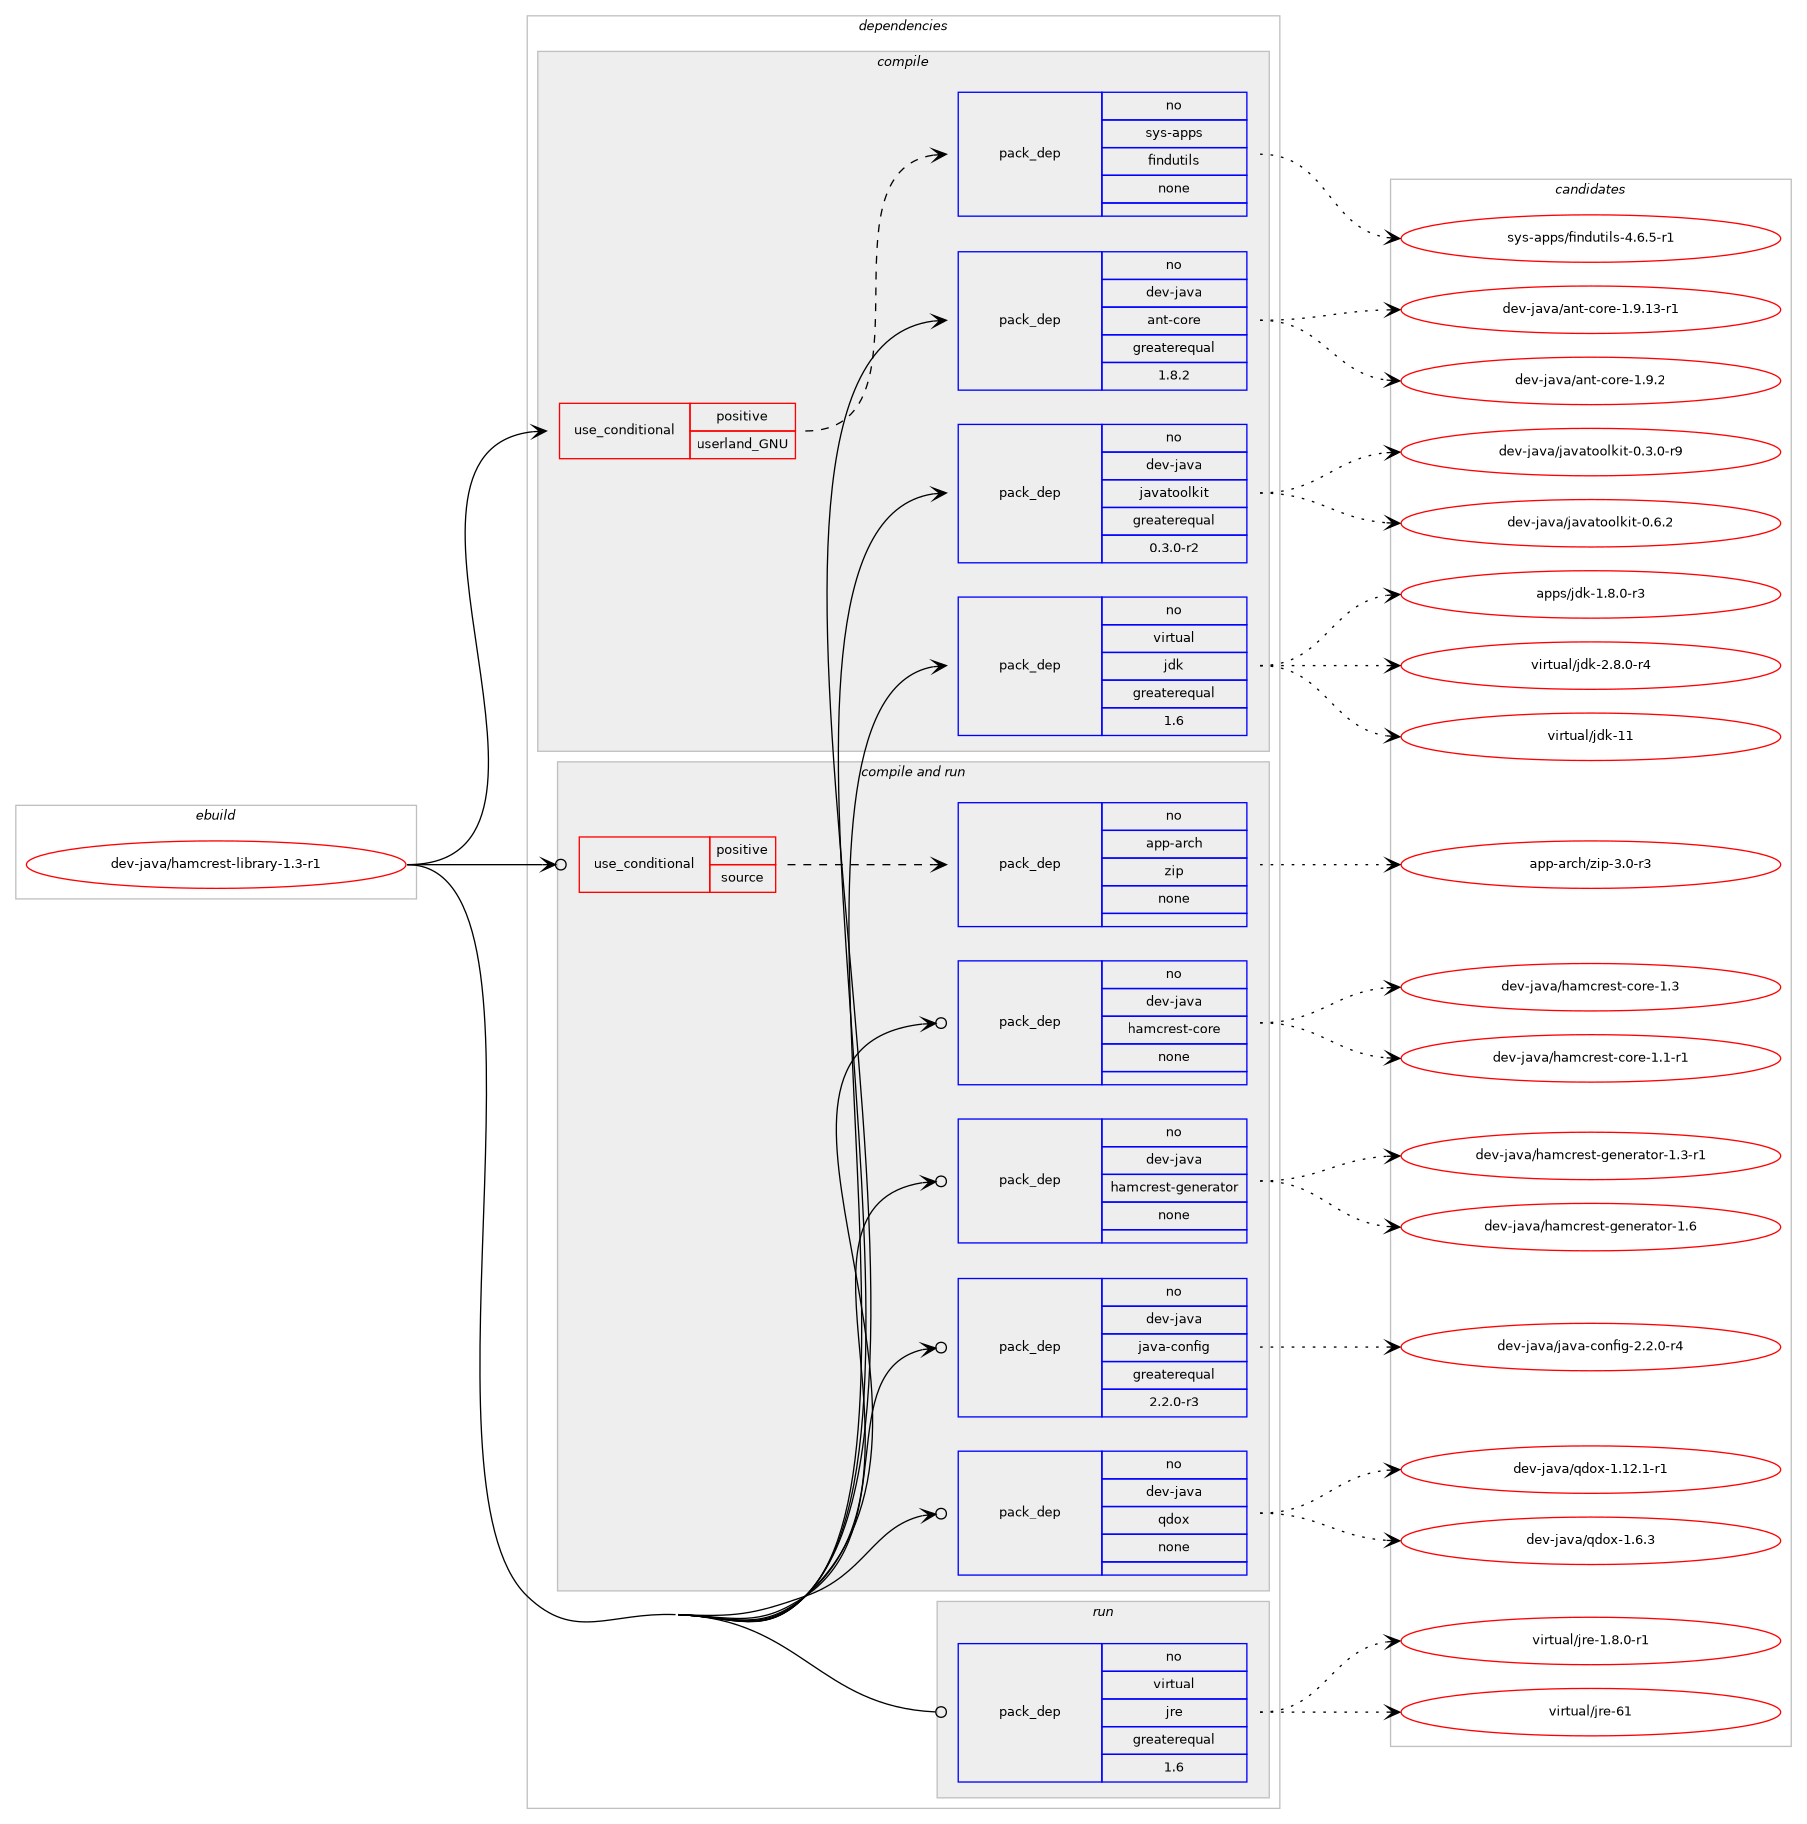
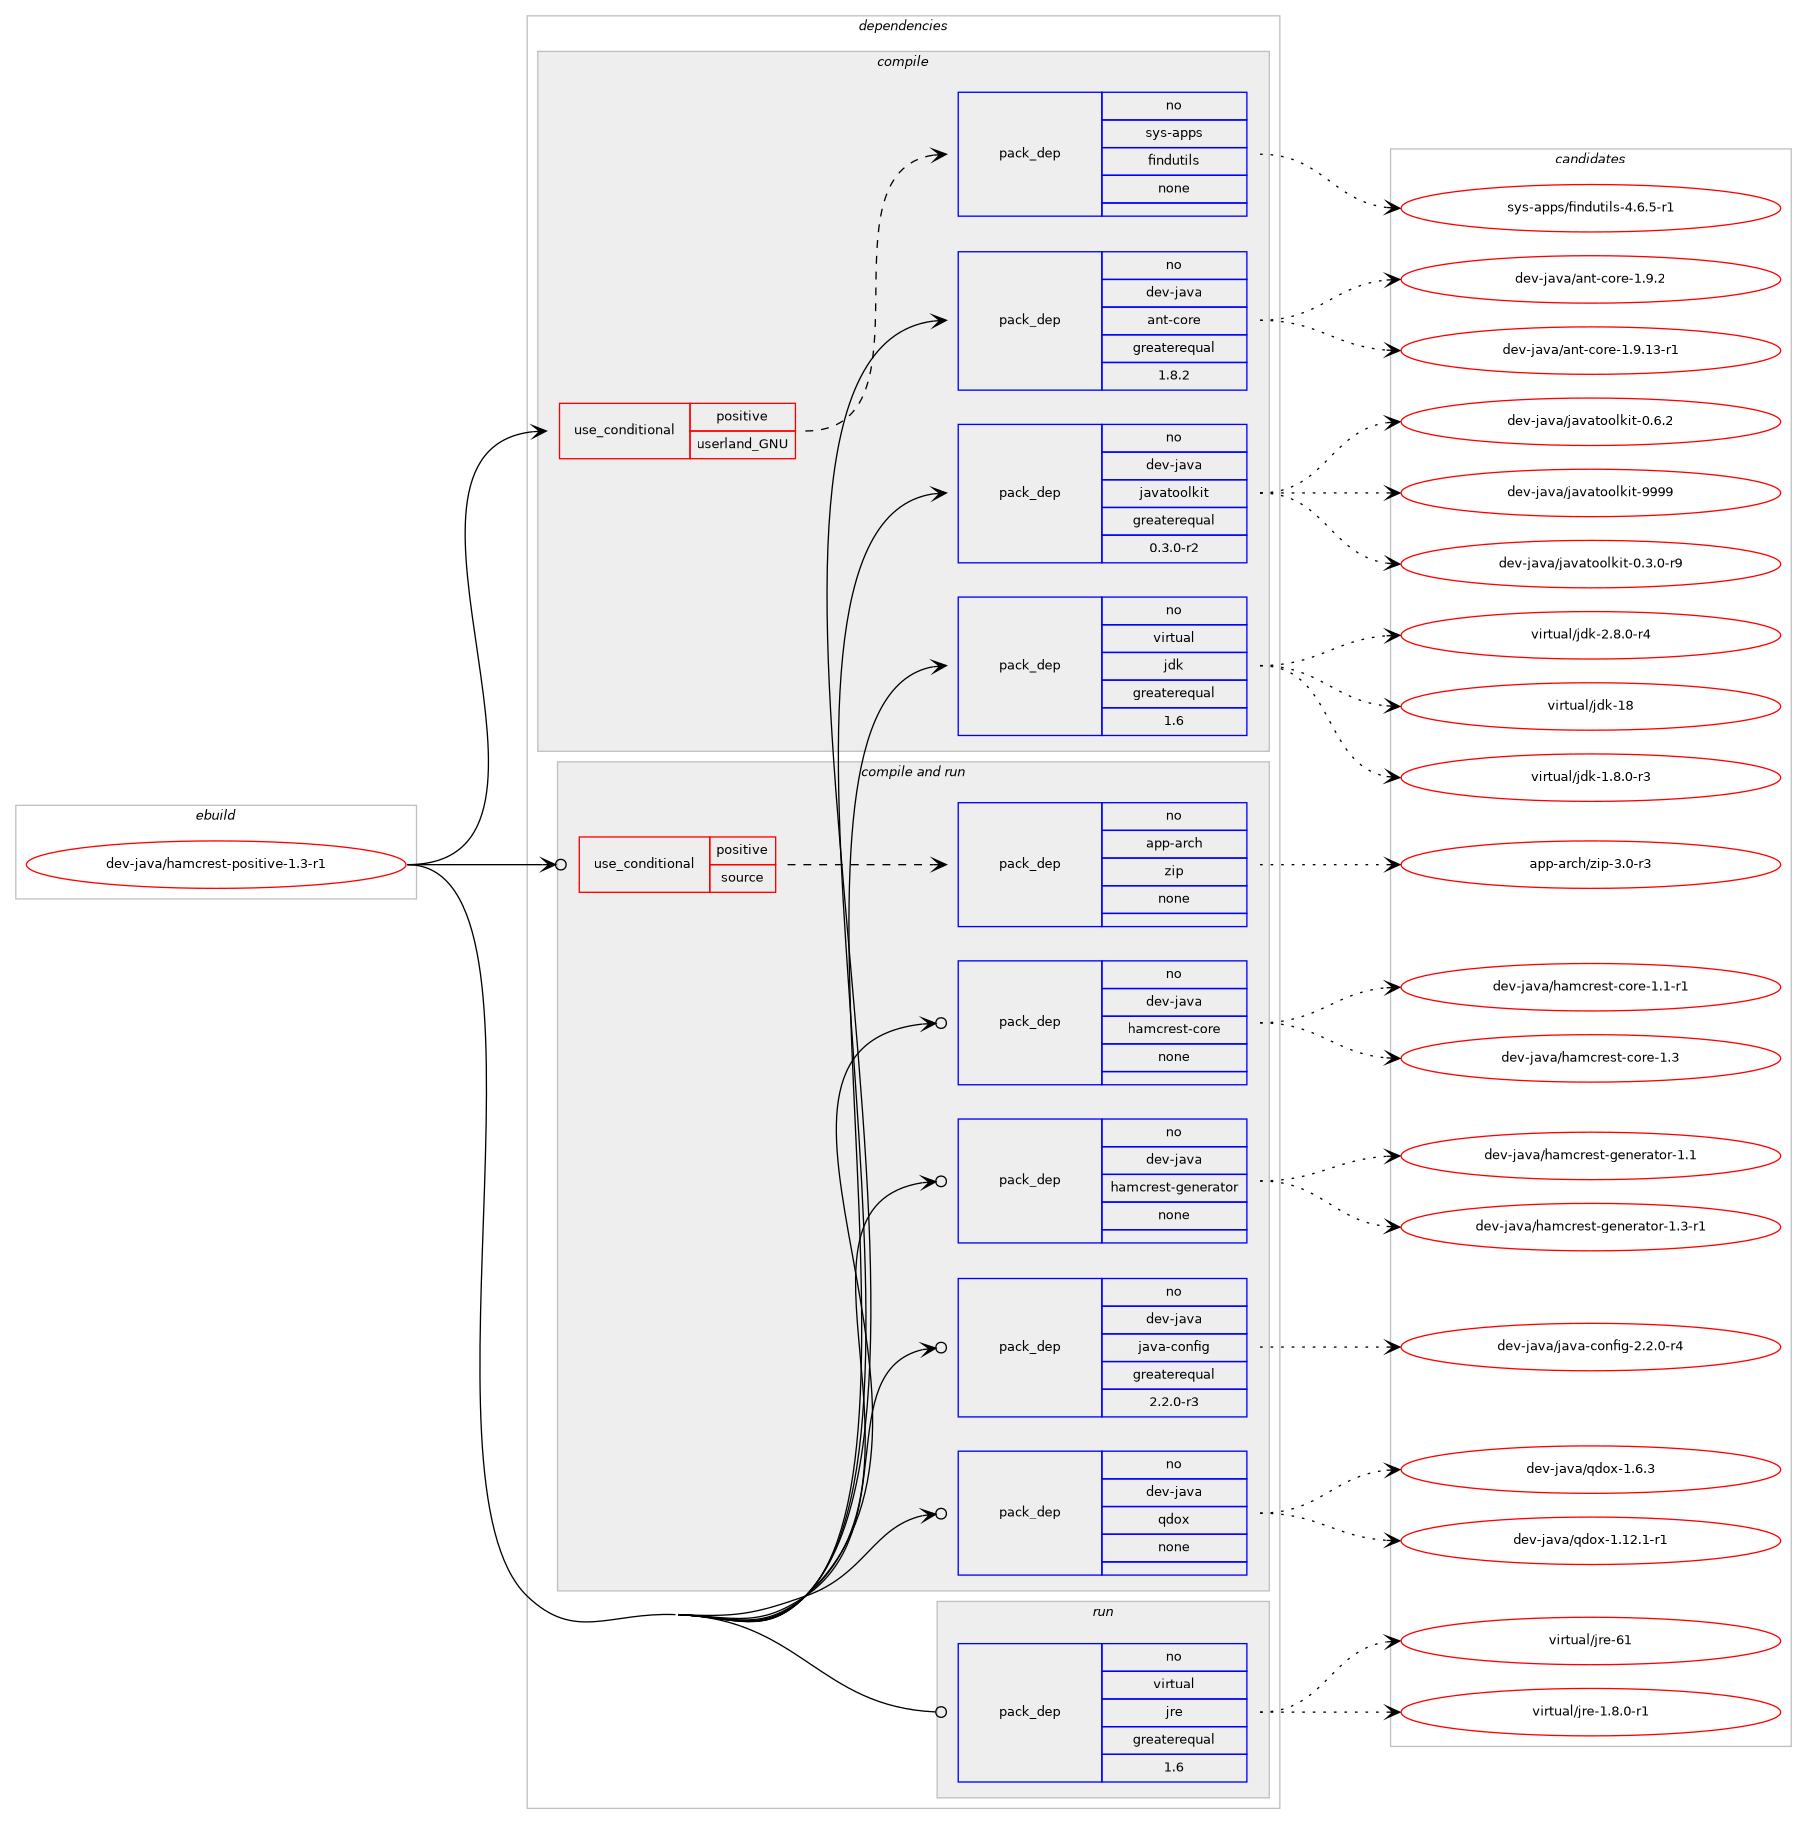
node "dev-java/javatoolkit-9999": added
node "apps/jdk-1.8.0-r3": label "apps/jdk-1.8.0-r3" -> "virtual/jdk-1.8.0-r3"
node "virtual/jdk-11": label "virtual/jdk-11" -> "virtual/jdk-18"
node "dev-java/hamcrest-library-1.3-r1": label "dev-java/hamcrest-library-1.3-r1" -> "dev-java/hamcrest-positive-1.3-r1"
node "dev-java/hamcrest-generator-1.6": label "dev-java/hamcrest-generator-1.6" -> "dev-java/hamcrest-generator-1.1"
